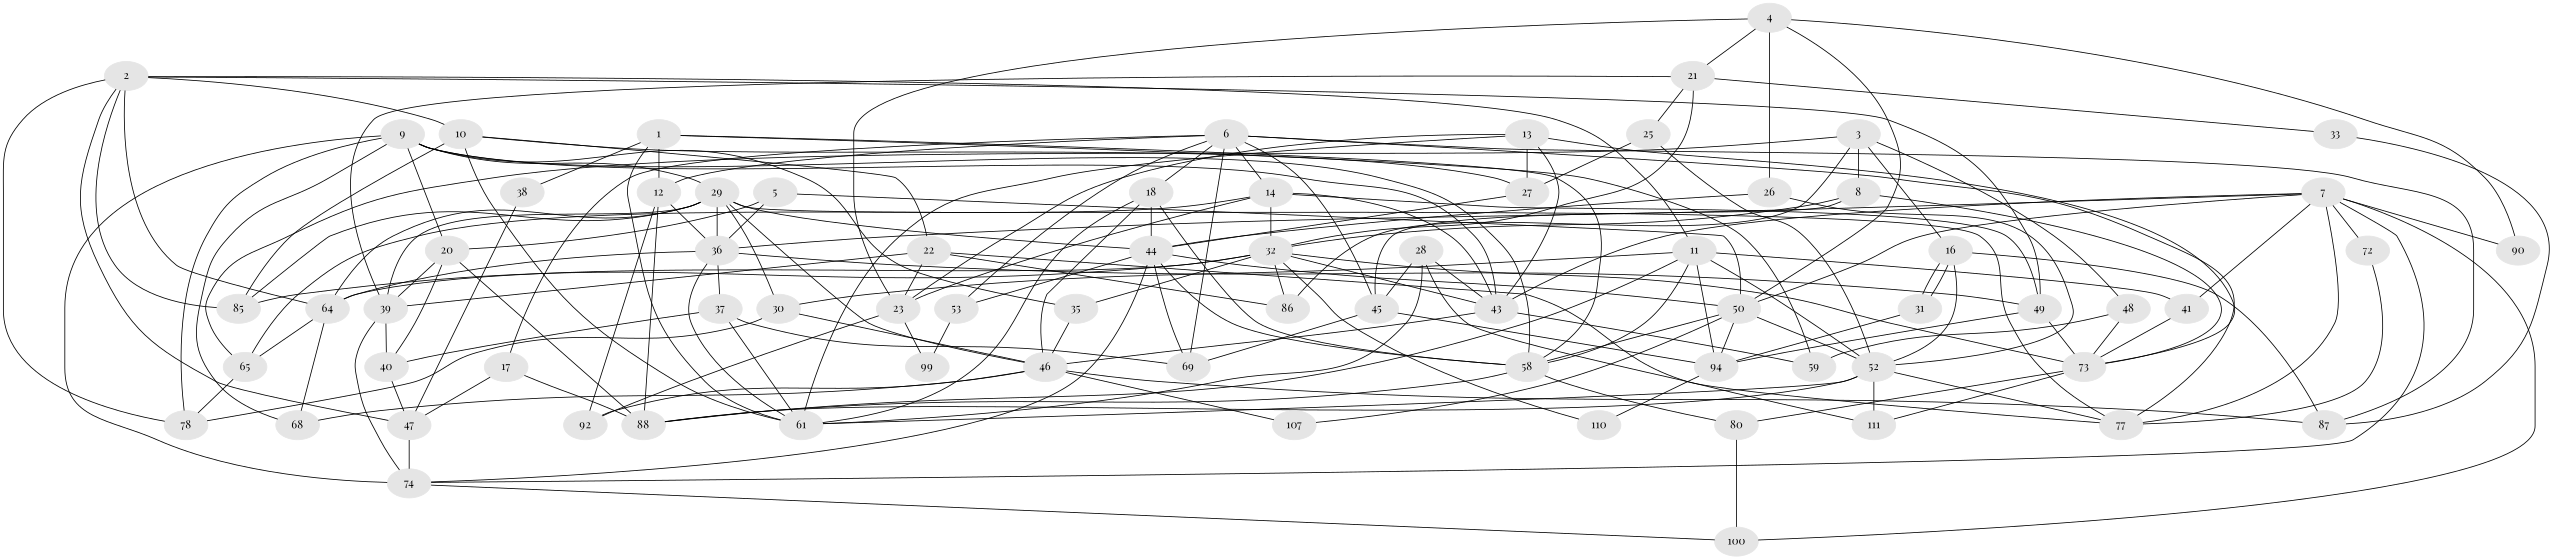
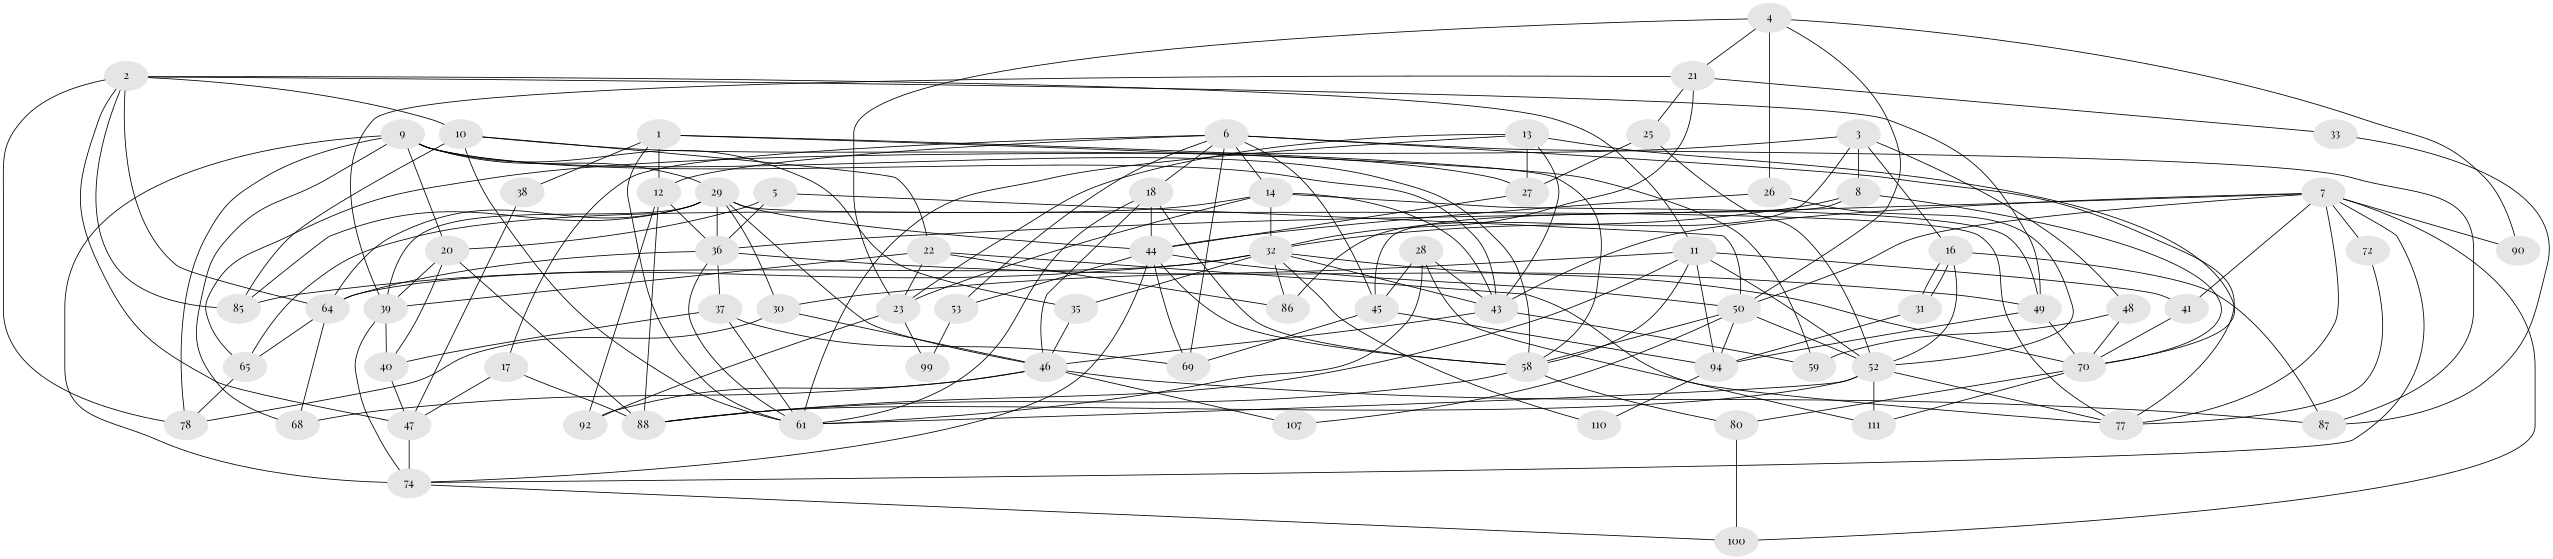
node "73": label "73" -> "70"
